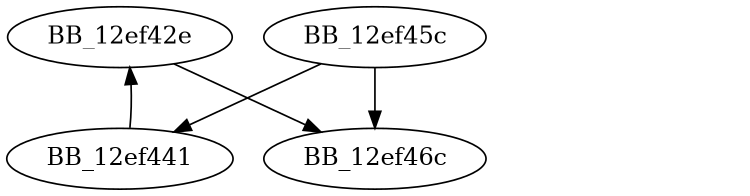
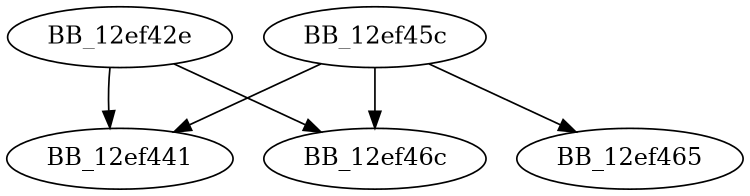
edge "BB_12ef441" -> "BB_12ef42e": reversed
node "BB_12ef465": added
